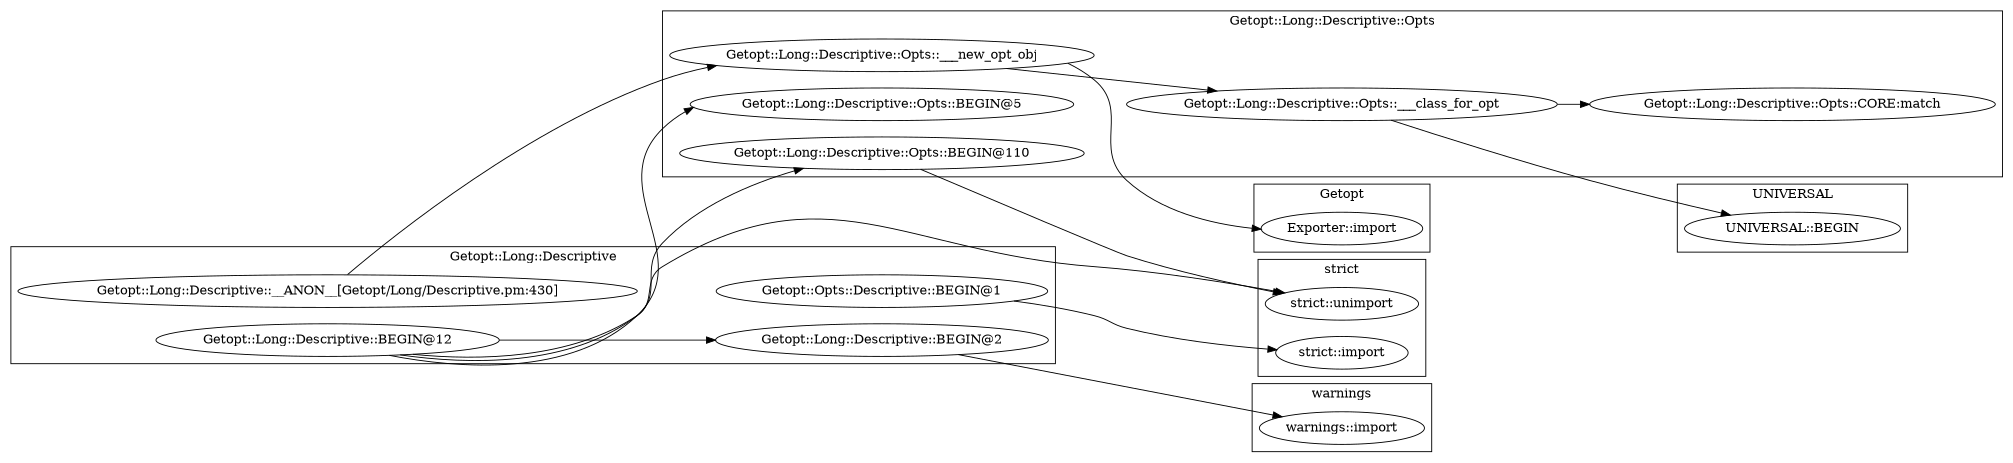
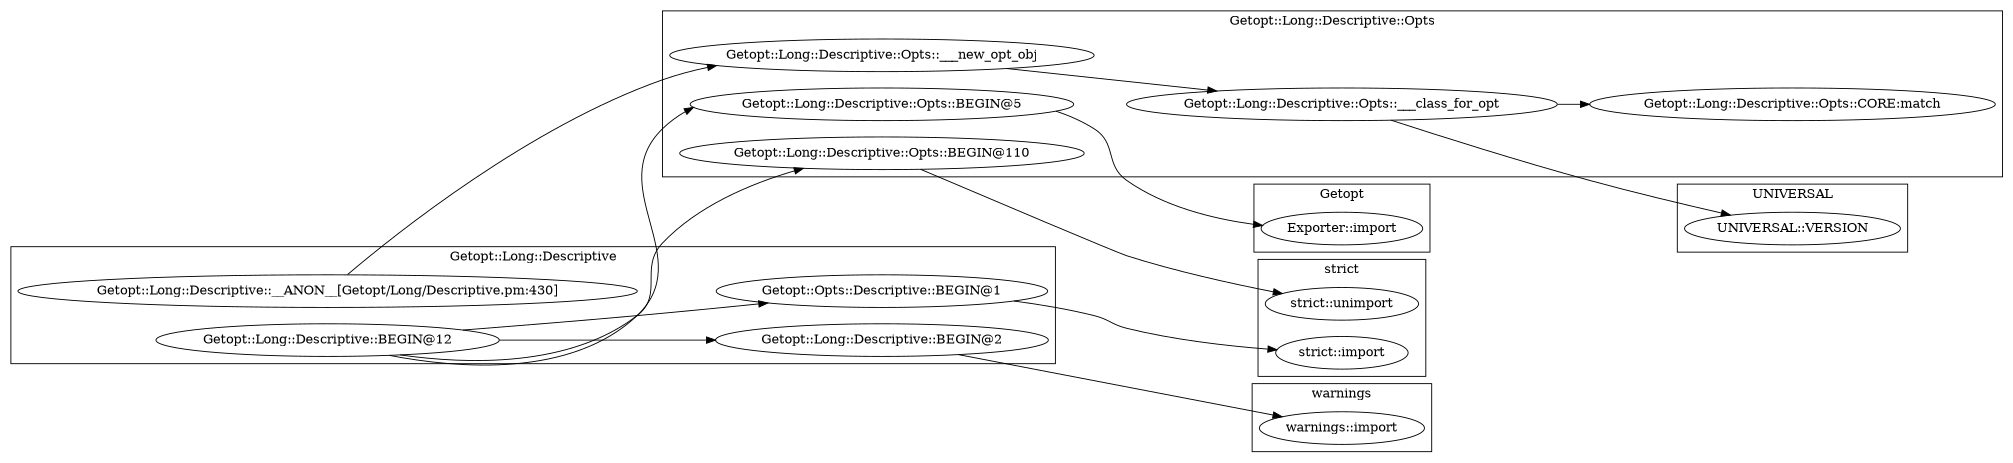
edge "Getopt::Long::Descriptive::Opts::___new_opt_obj" -> "Exporter::import": now "Getopt::Long::Descriptive::Opts::BEGIN@5" -> "Exporter::import"
edge "Getopt::Long::Descriptive::BEGIN@12" -> "strict::unimport": now "Getopt::Long::Descriptive::BEGIN@12" -> "Getopt::Opts::Descriptive::BEGIN@1"
node "UNIVERSAL::BEGIN": label "UNIVERSAL::BEGIN" -> "UNIVERSAL::VERSION"
